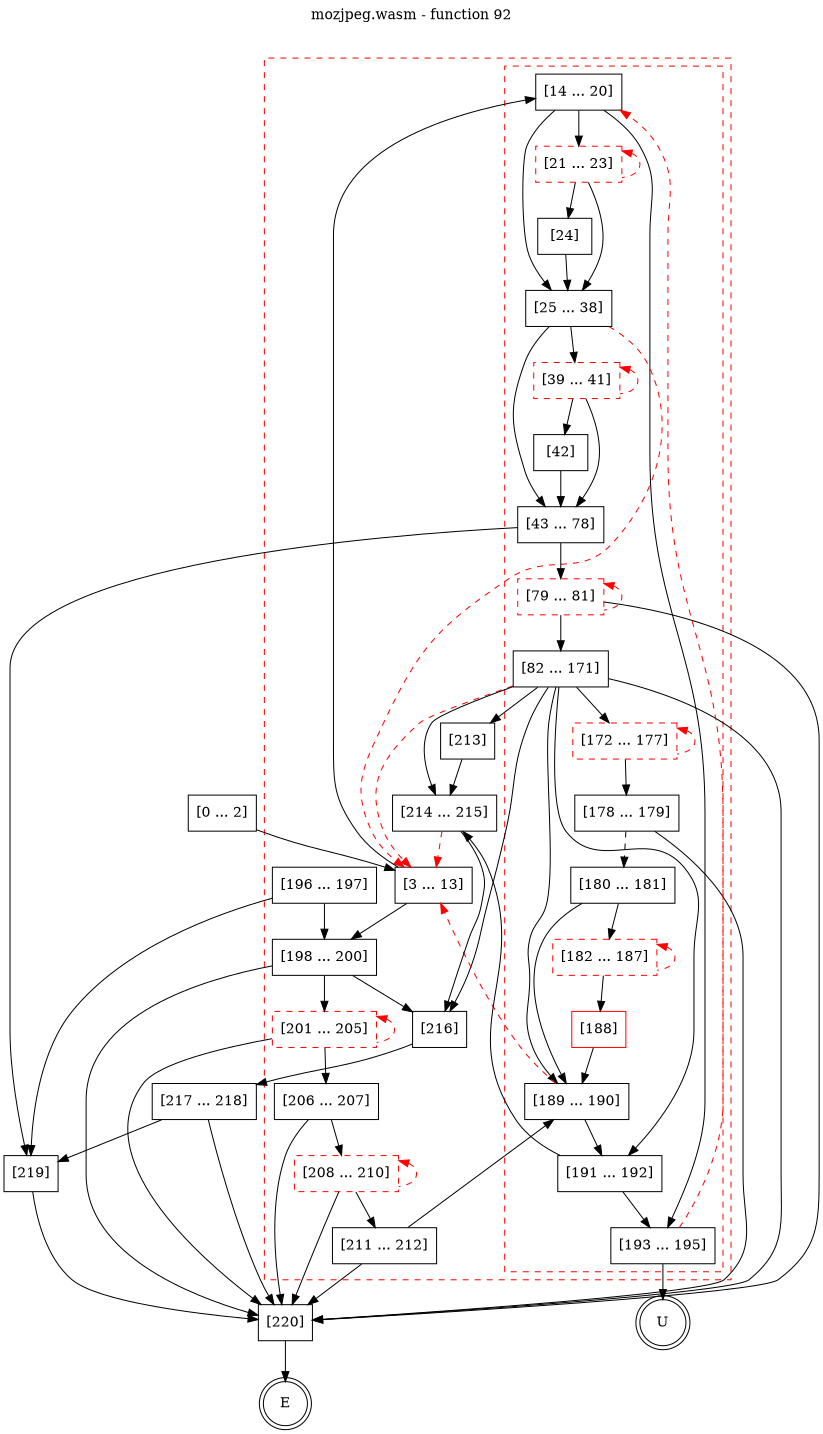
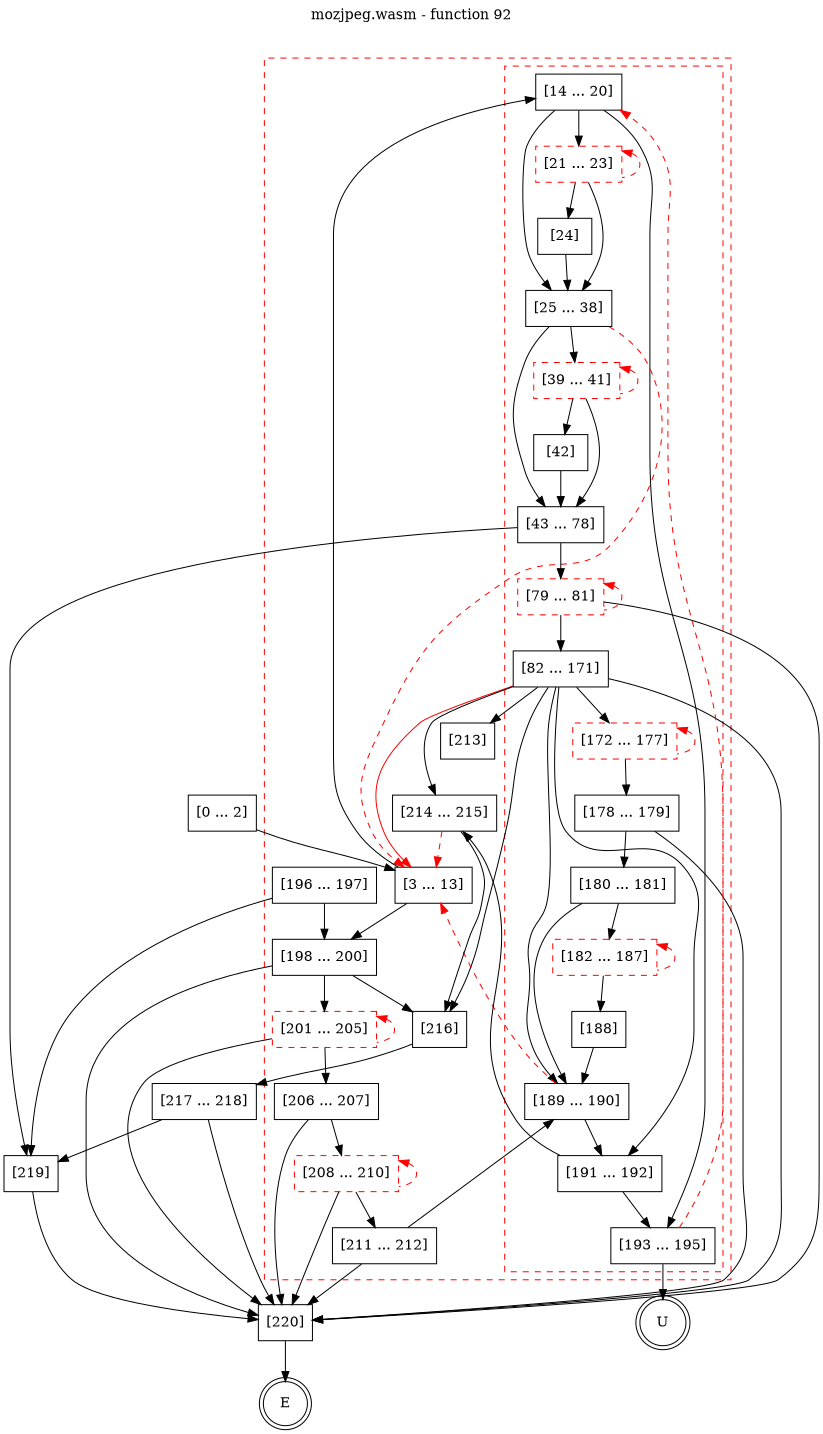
edge "[82 ... 171]" -> "[3 ... 13]": style dashed -> solid
edge "[213]" -> "[214 ... 215]": removed
edge "[178 ... 179]" -> "[180 ... 181]": style dashed -> solid
node "[188]": color red -> black
